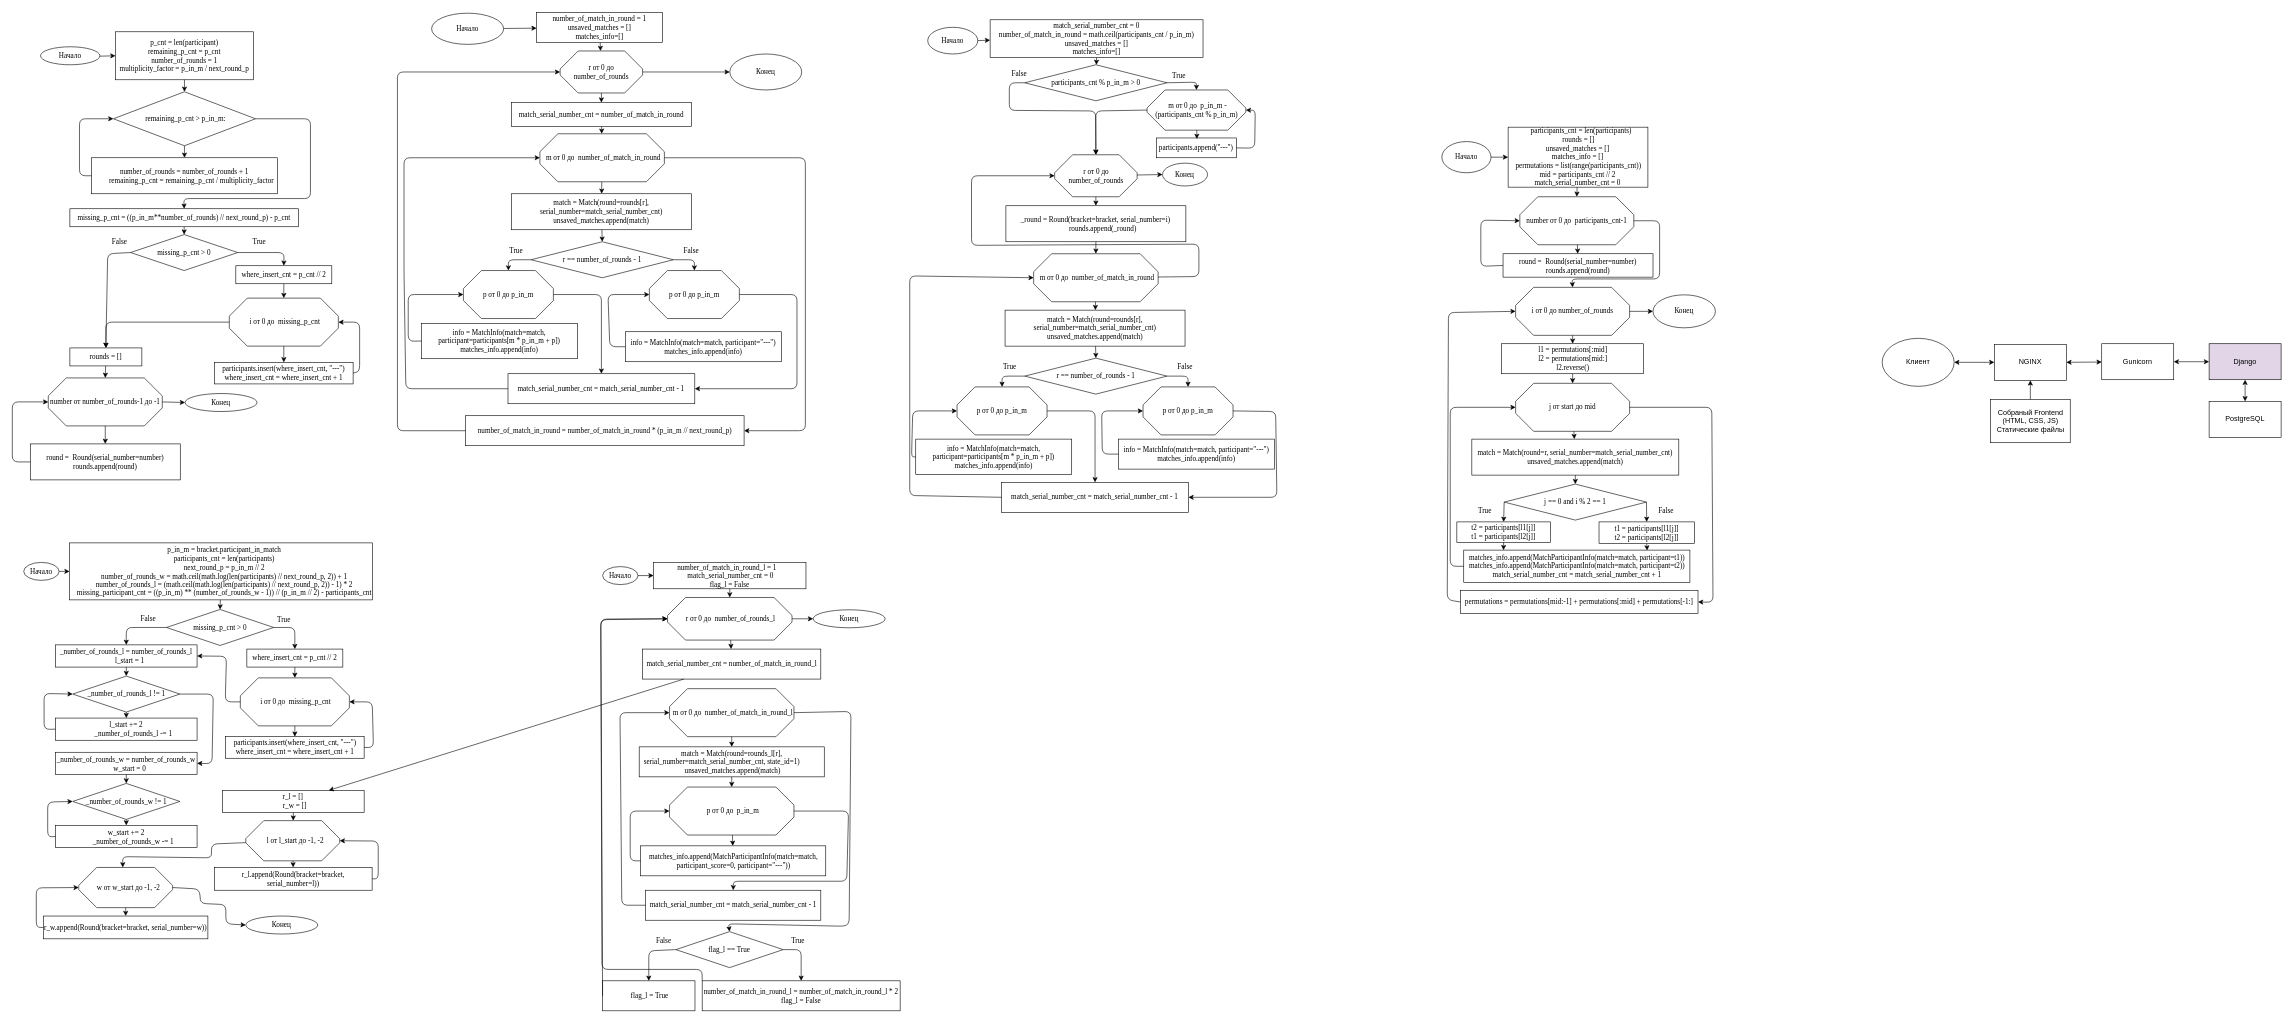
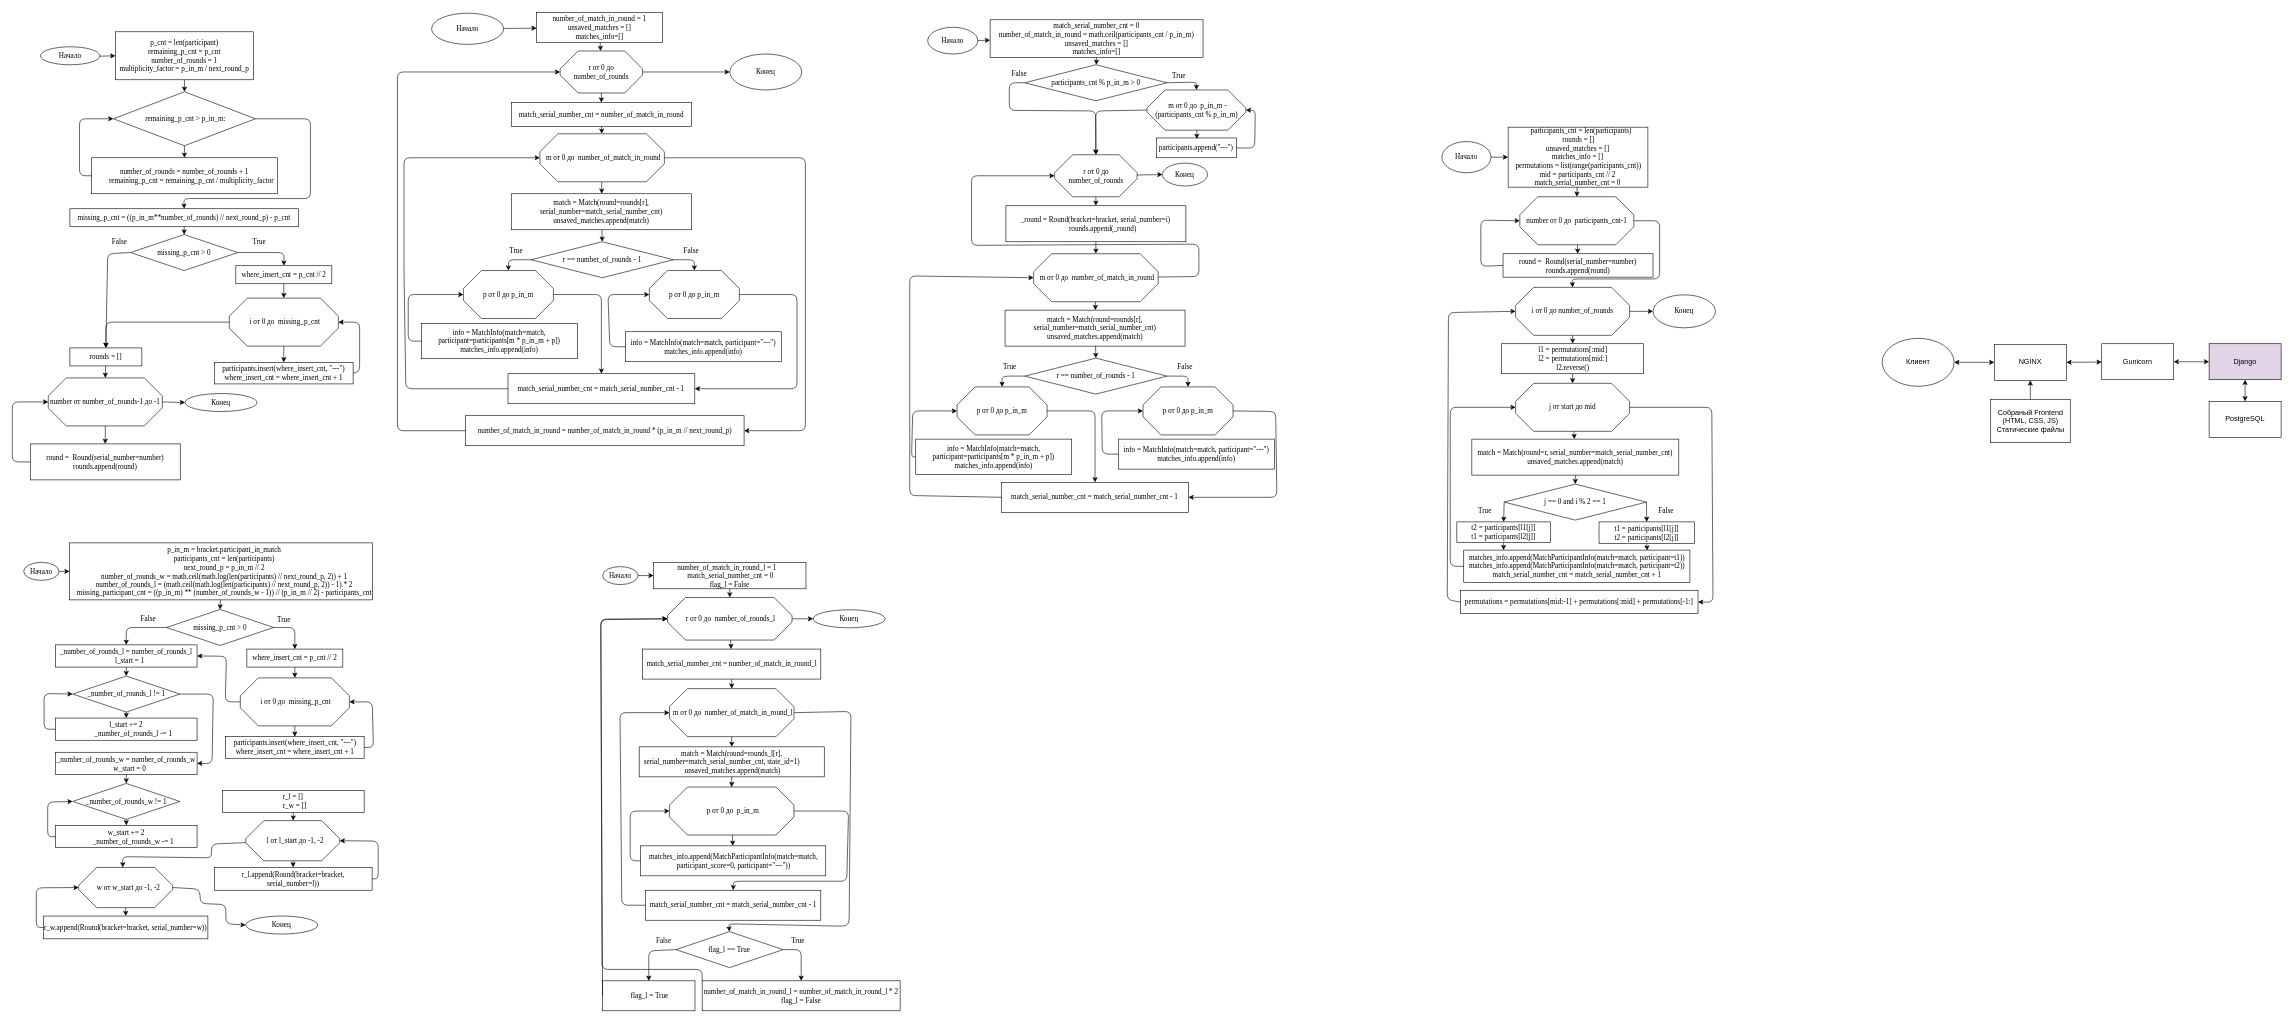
edge "match_serial_number_cnt = number_of_match_in_round_l" -> "r_l = [] r_w = []": now "match_serial_number_cnt = number_of_match_in_round_l" -> "m от 0 до number_of_match_in_round_l"
